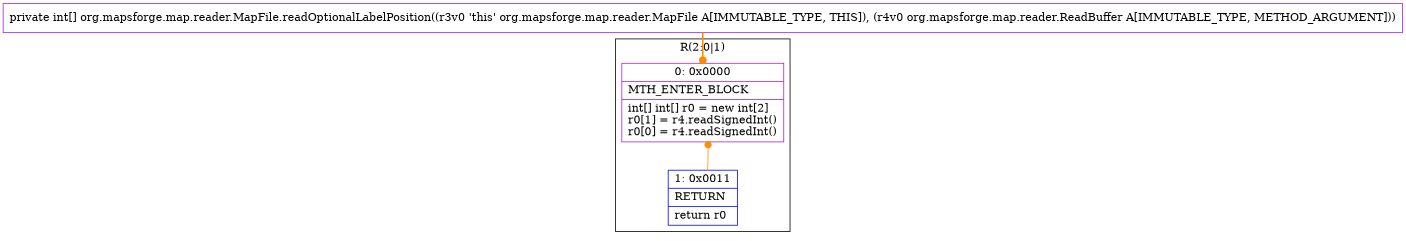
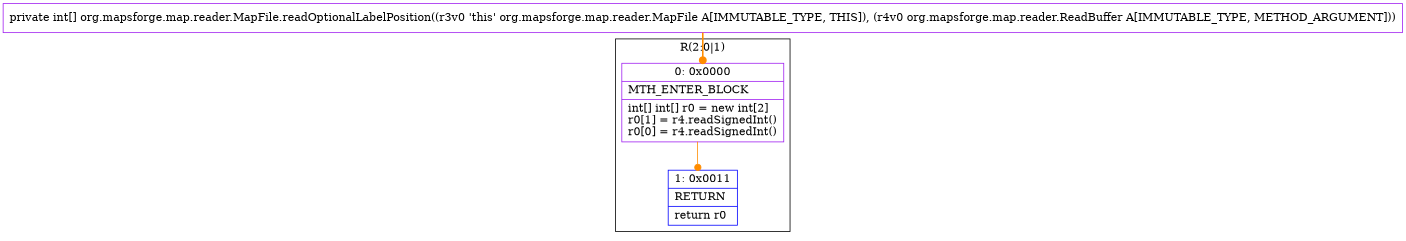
edge "1: 0x0011" -> "0: 0x0000": reversed
